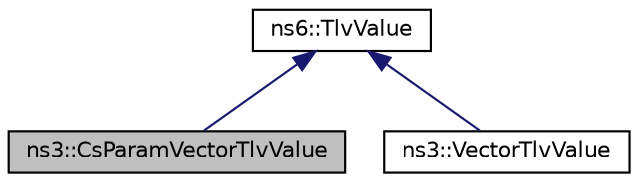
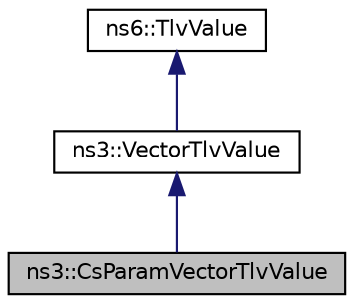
edge "ns3::CsParamVectorTlvValue" -> "ns6::TlvValue": now "ns3::CsParamVectorTlvValue" -> "ns3::VectorTlvValue"
